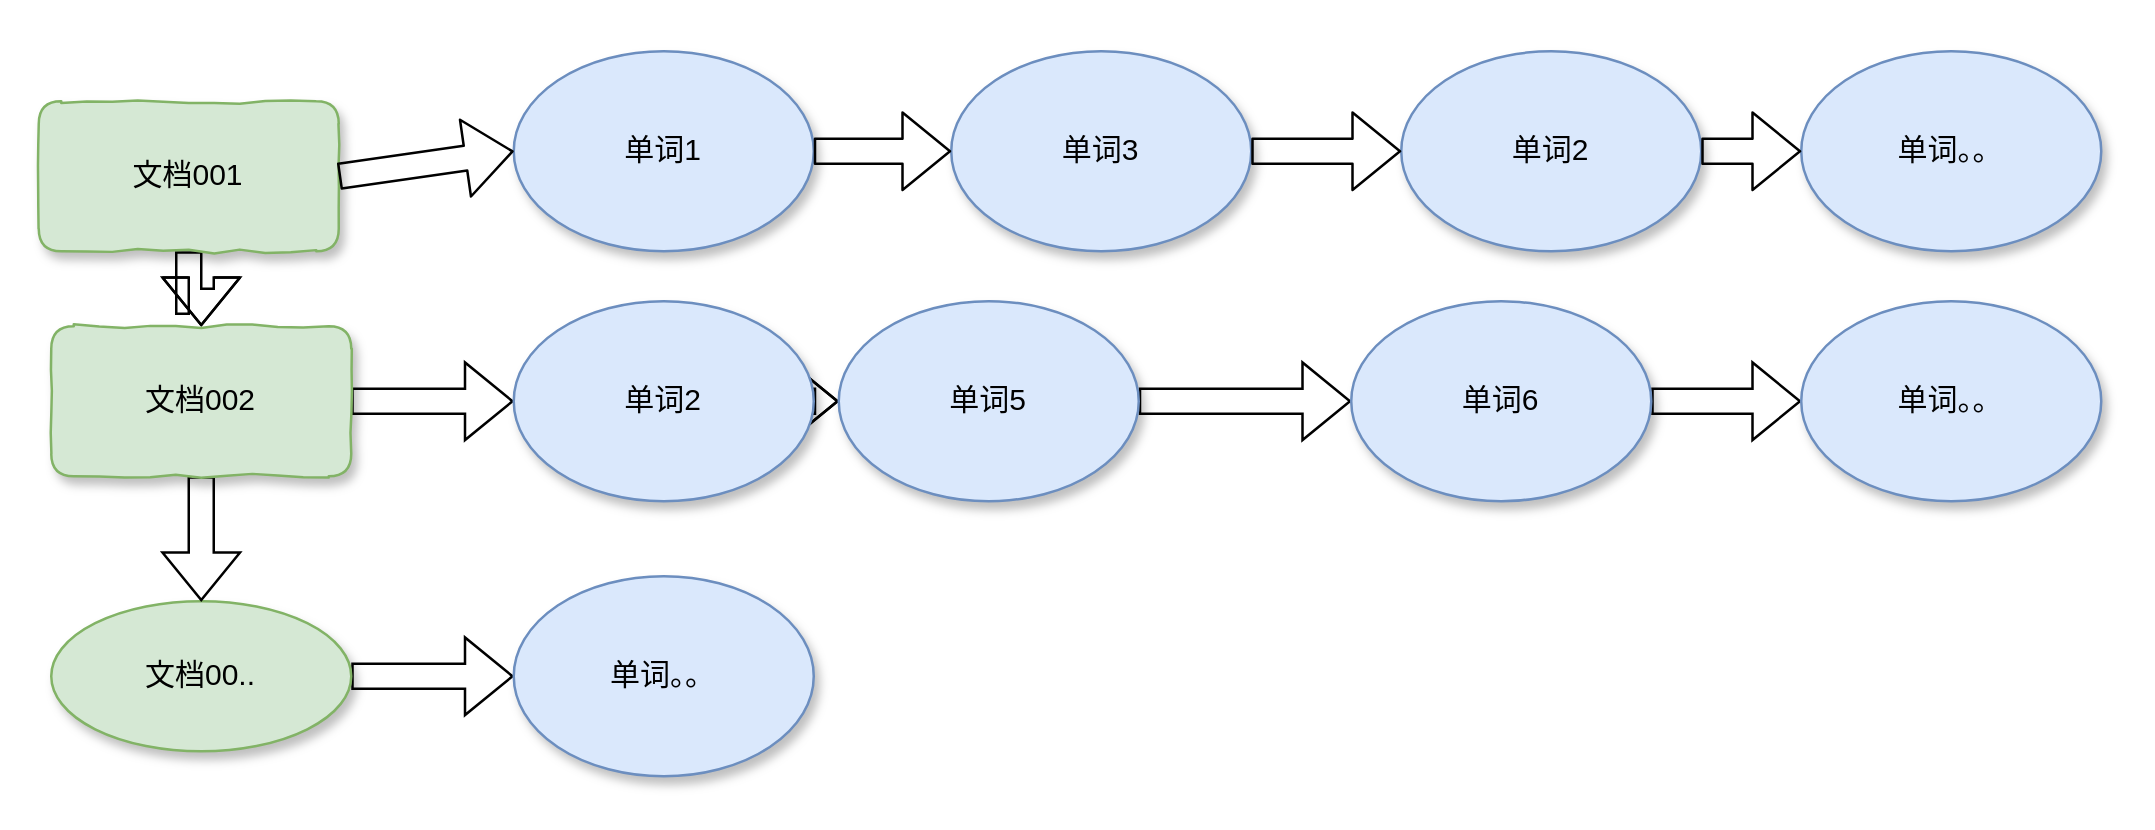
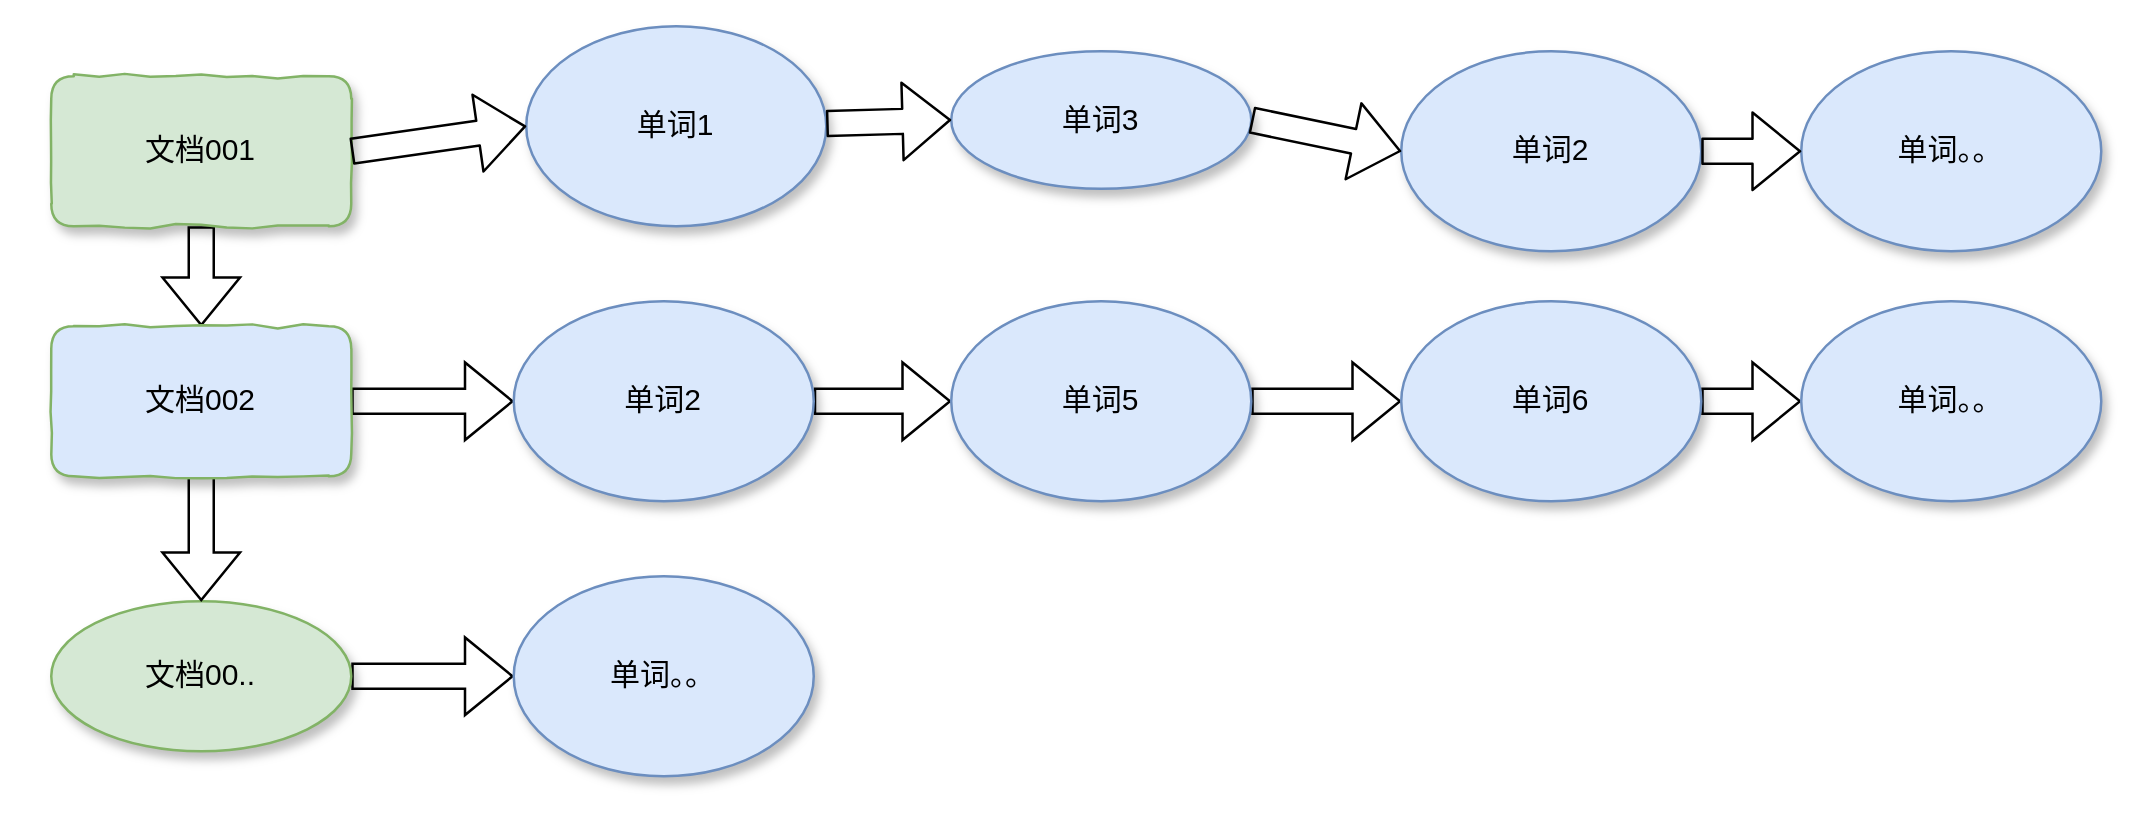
node "单词1": moved (664, 151) -> (676, 126)
node "单词3": size 300x200 -> 300x138
node "文档001": moved (189, 176) -> (201, 151)
node "文档002": fillcolor #d5e8d4 -> #dae8fc
node "单词5": moved (989, 401) -> (1101, 401)
node "单词6": moved (1501, 401) -> (1551, 401)
